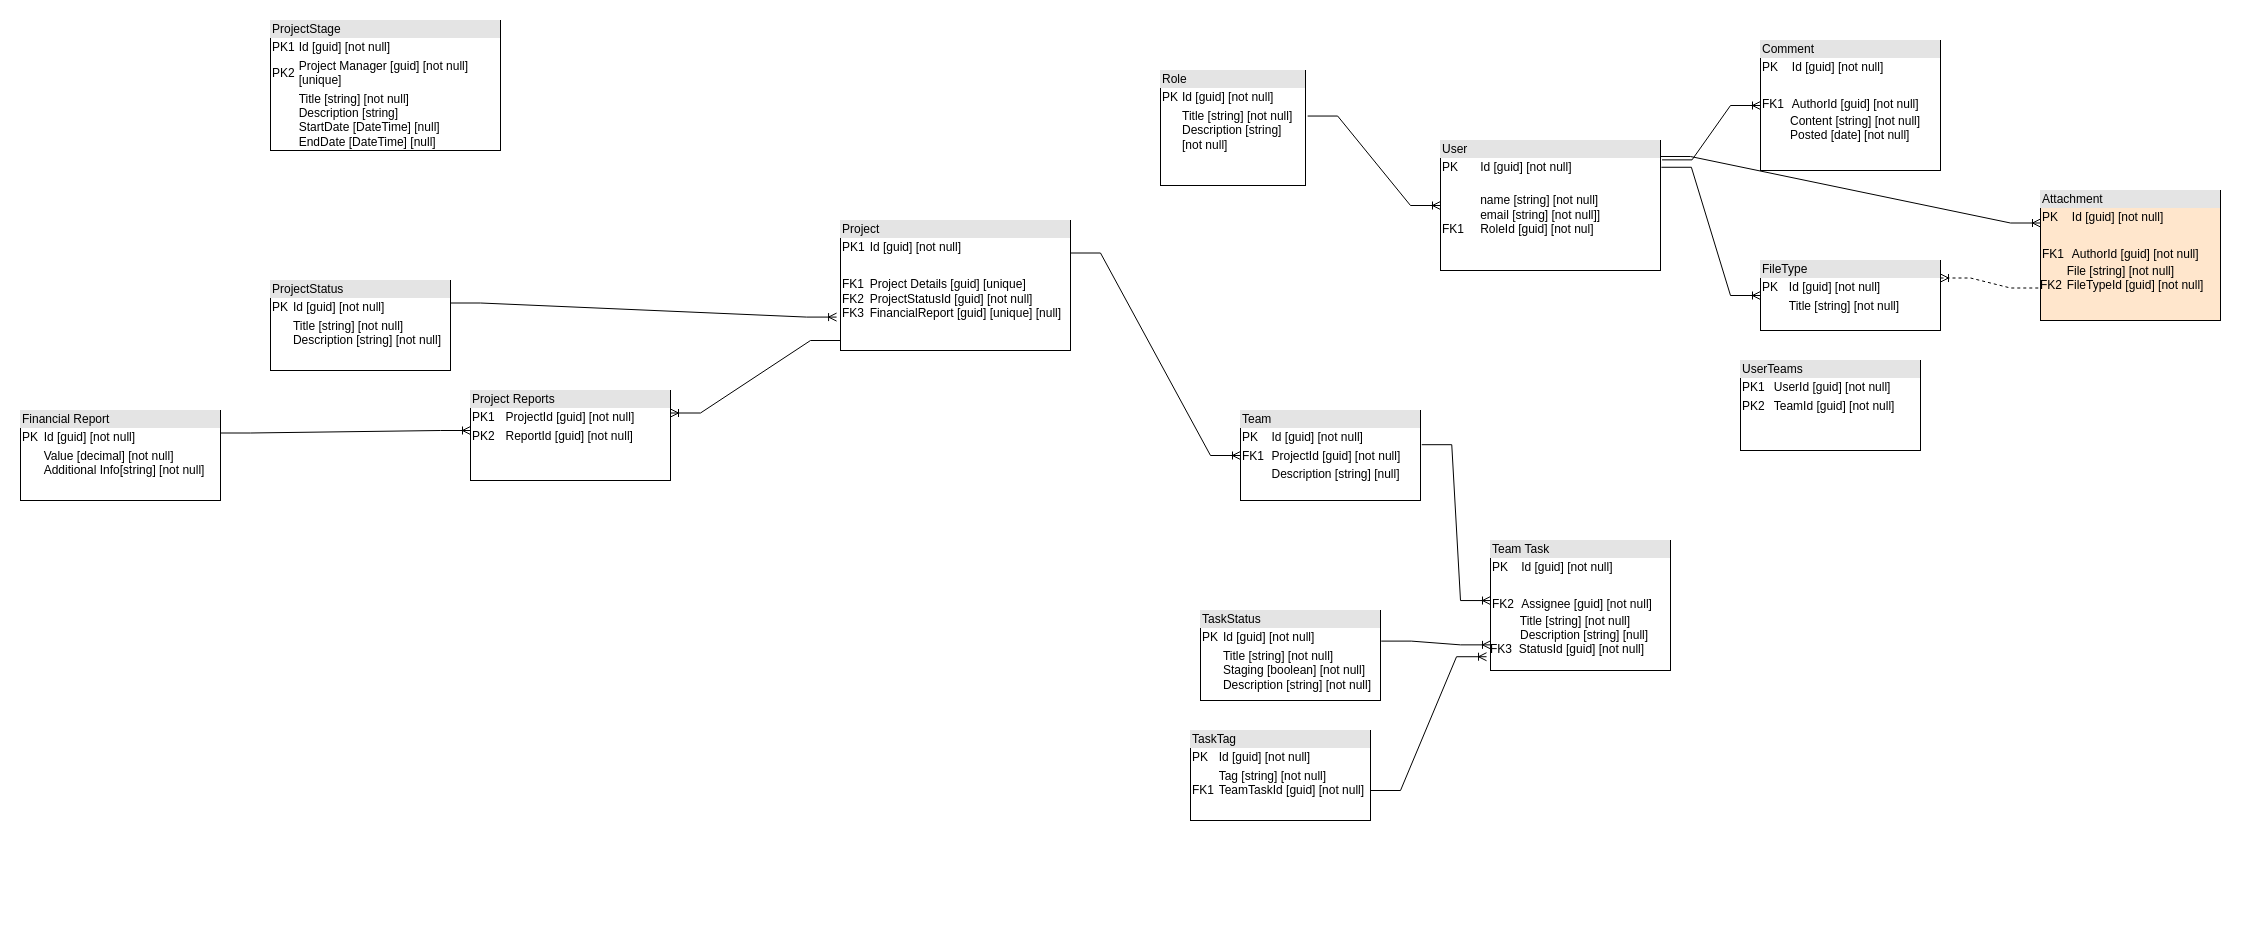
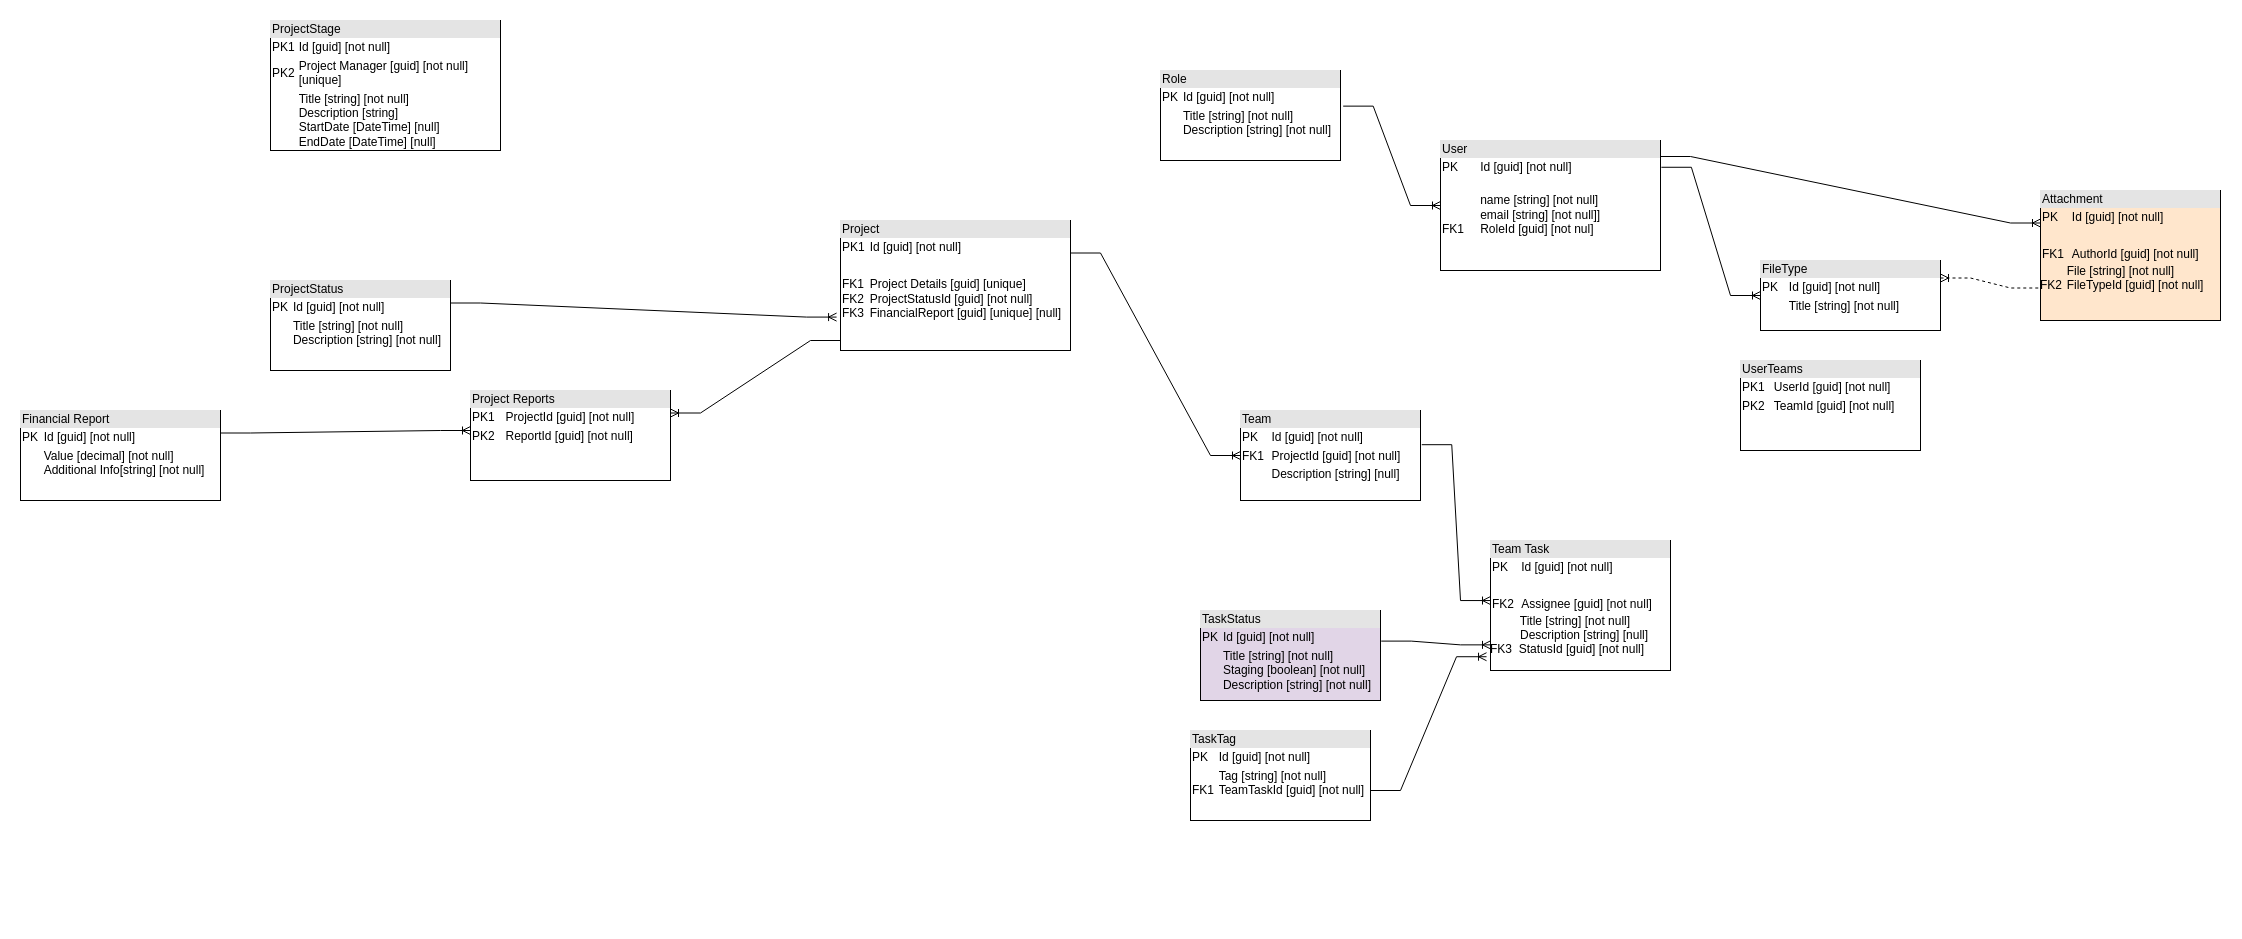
node "Comment PK Id [guid] [not null] FK1 AuthorId [guid] [not null] Content [string] [not null] Posted [date] [not null]": removed
node "Role PK Id [guid] [not null] Title [string] [not null] Description [string] [not null]": size 145x115 -> 180x90
edge "User PK Id [guid] [not null] FK1 name [string] [not null] email [string] [not null]] RoleId [guid] [not nul]" -> "Comment PK Id [guid] [not null] FK1 AuthorId [guid] [not null] Content [string] [not null] Posted [date] [not null]": removed
node "TaskStatus PK Id [guid] [not null] Title [string] [not null] Staging [boolean] [not null] Description [string] [not null]": fillcolor #ffffff -> #e1d5e7
